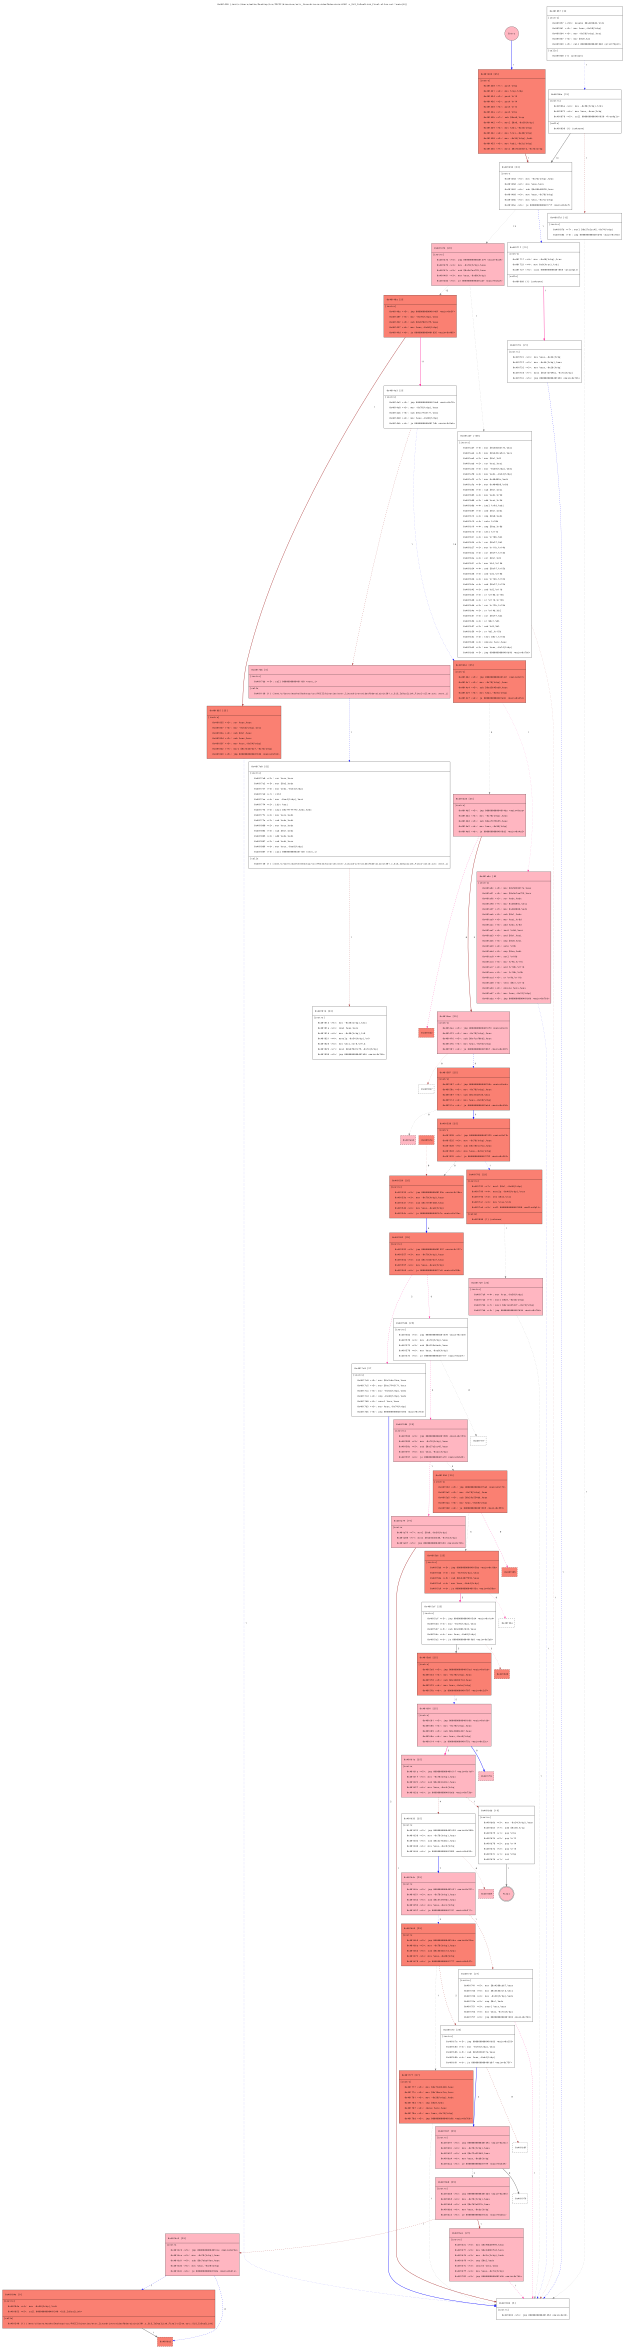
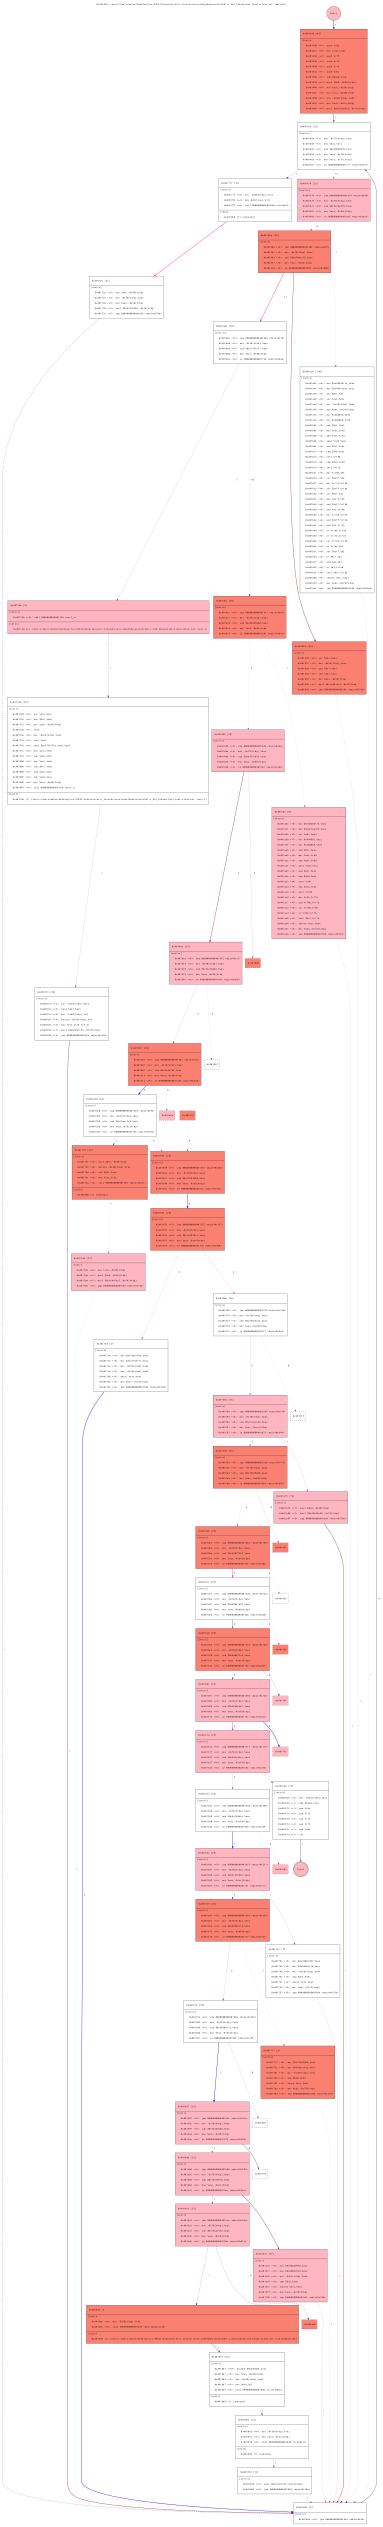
edge "0x40186e [15]" -> "0x40145d [23]": now "0x401b96 [5]" -> "0x40145d [23]"
edge "0x4014ee [25]" -> "0x401507 [25]": color blue -> brown
node "0x401520 [25]": fillcolor salmon -> white
node "0x401707": added
edge "0x401814 [33]" -> "0x401b96 [5]": added, label "1"
edge "0x40184e [9]" -> "0x4016e2": now "0x40184e [9]" -> "0x401857 [23]"
